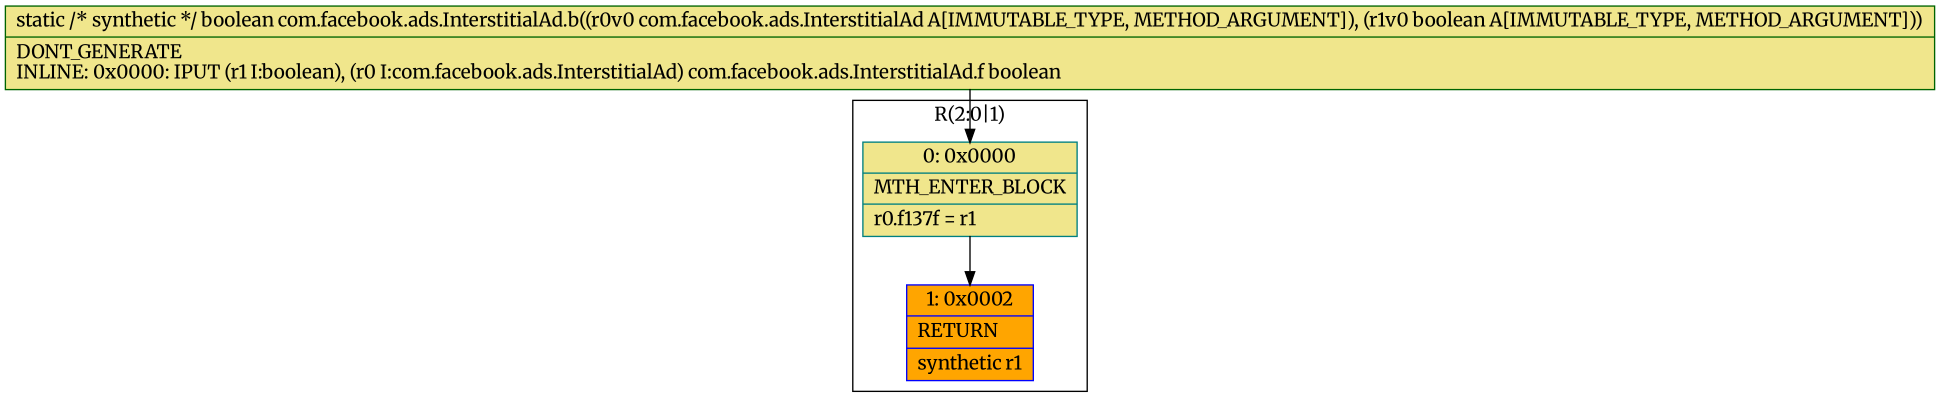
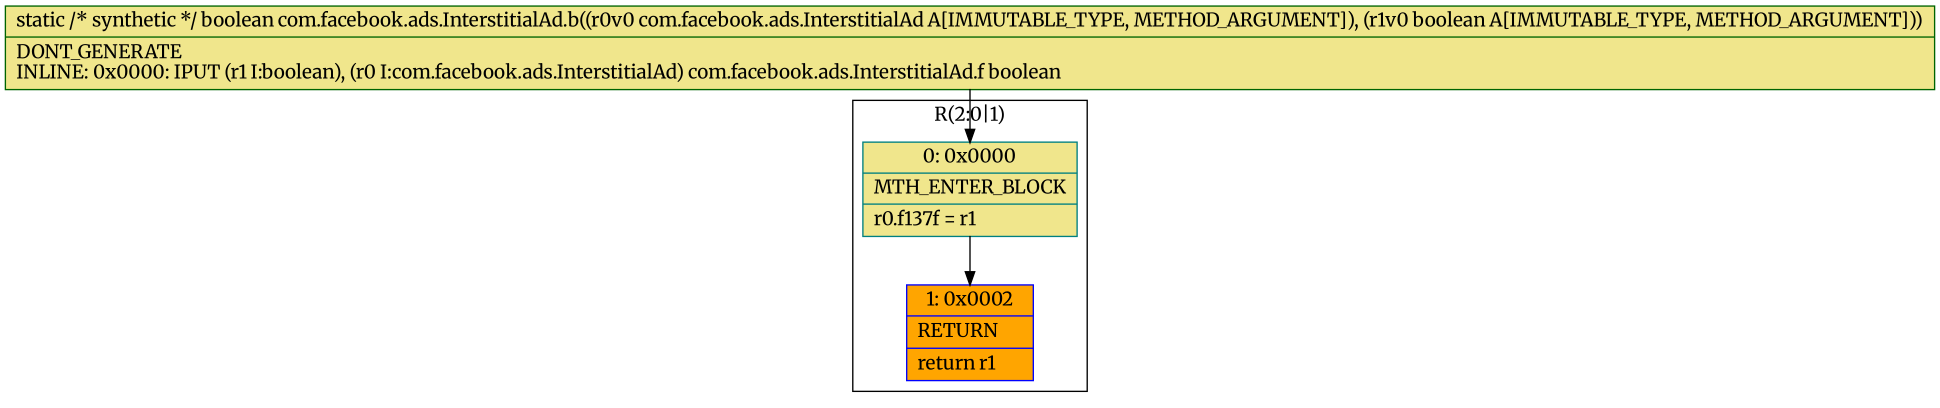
node "1: 0x0002": text "synthetic r1" -> "return r1"
